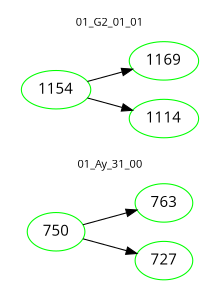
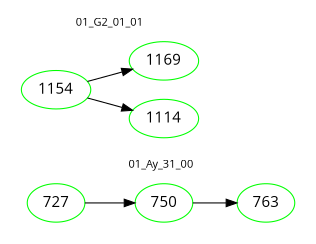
edge "750" -> "727": reversed
